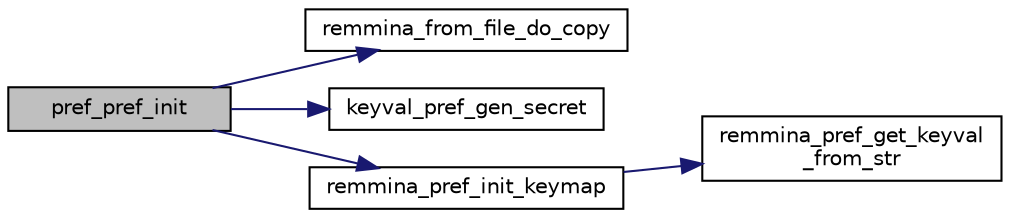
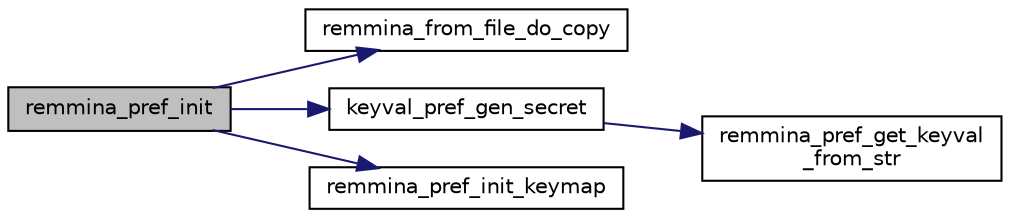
node "pref_pref_init": label "pref_pref_init" -> "remmina_pref_init"
edge "remmina_pref_init_keymap" -> "remmina_pref_get_keyval _from_str": now "keyval_pref_gen_secret" -> "remmina_pref_get_keyval _from_str"
